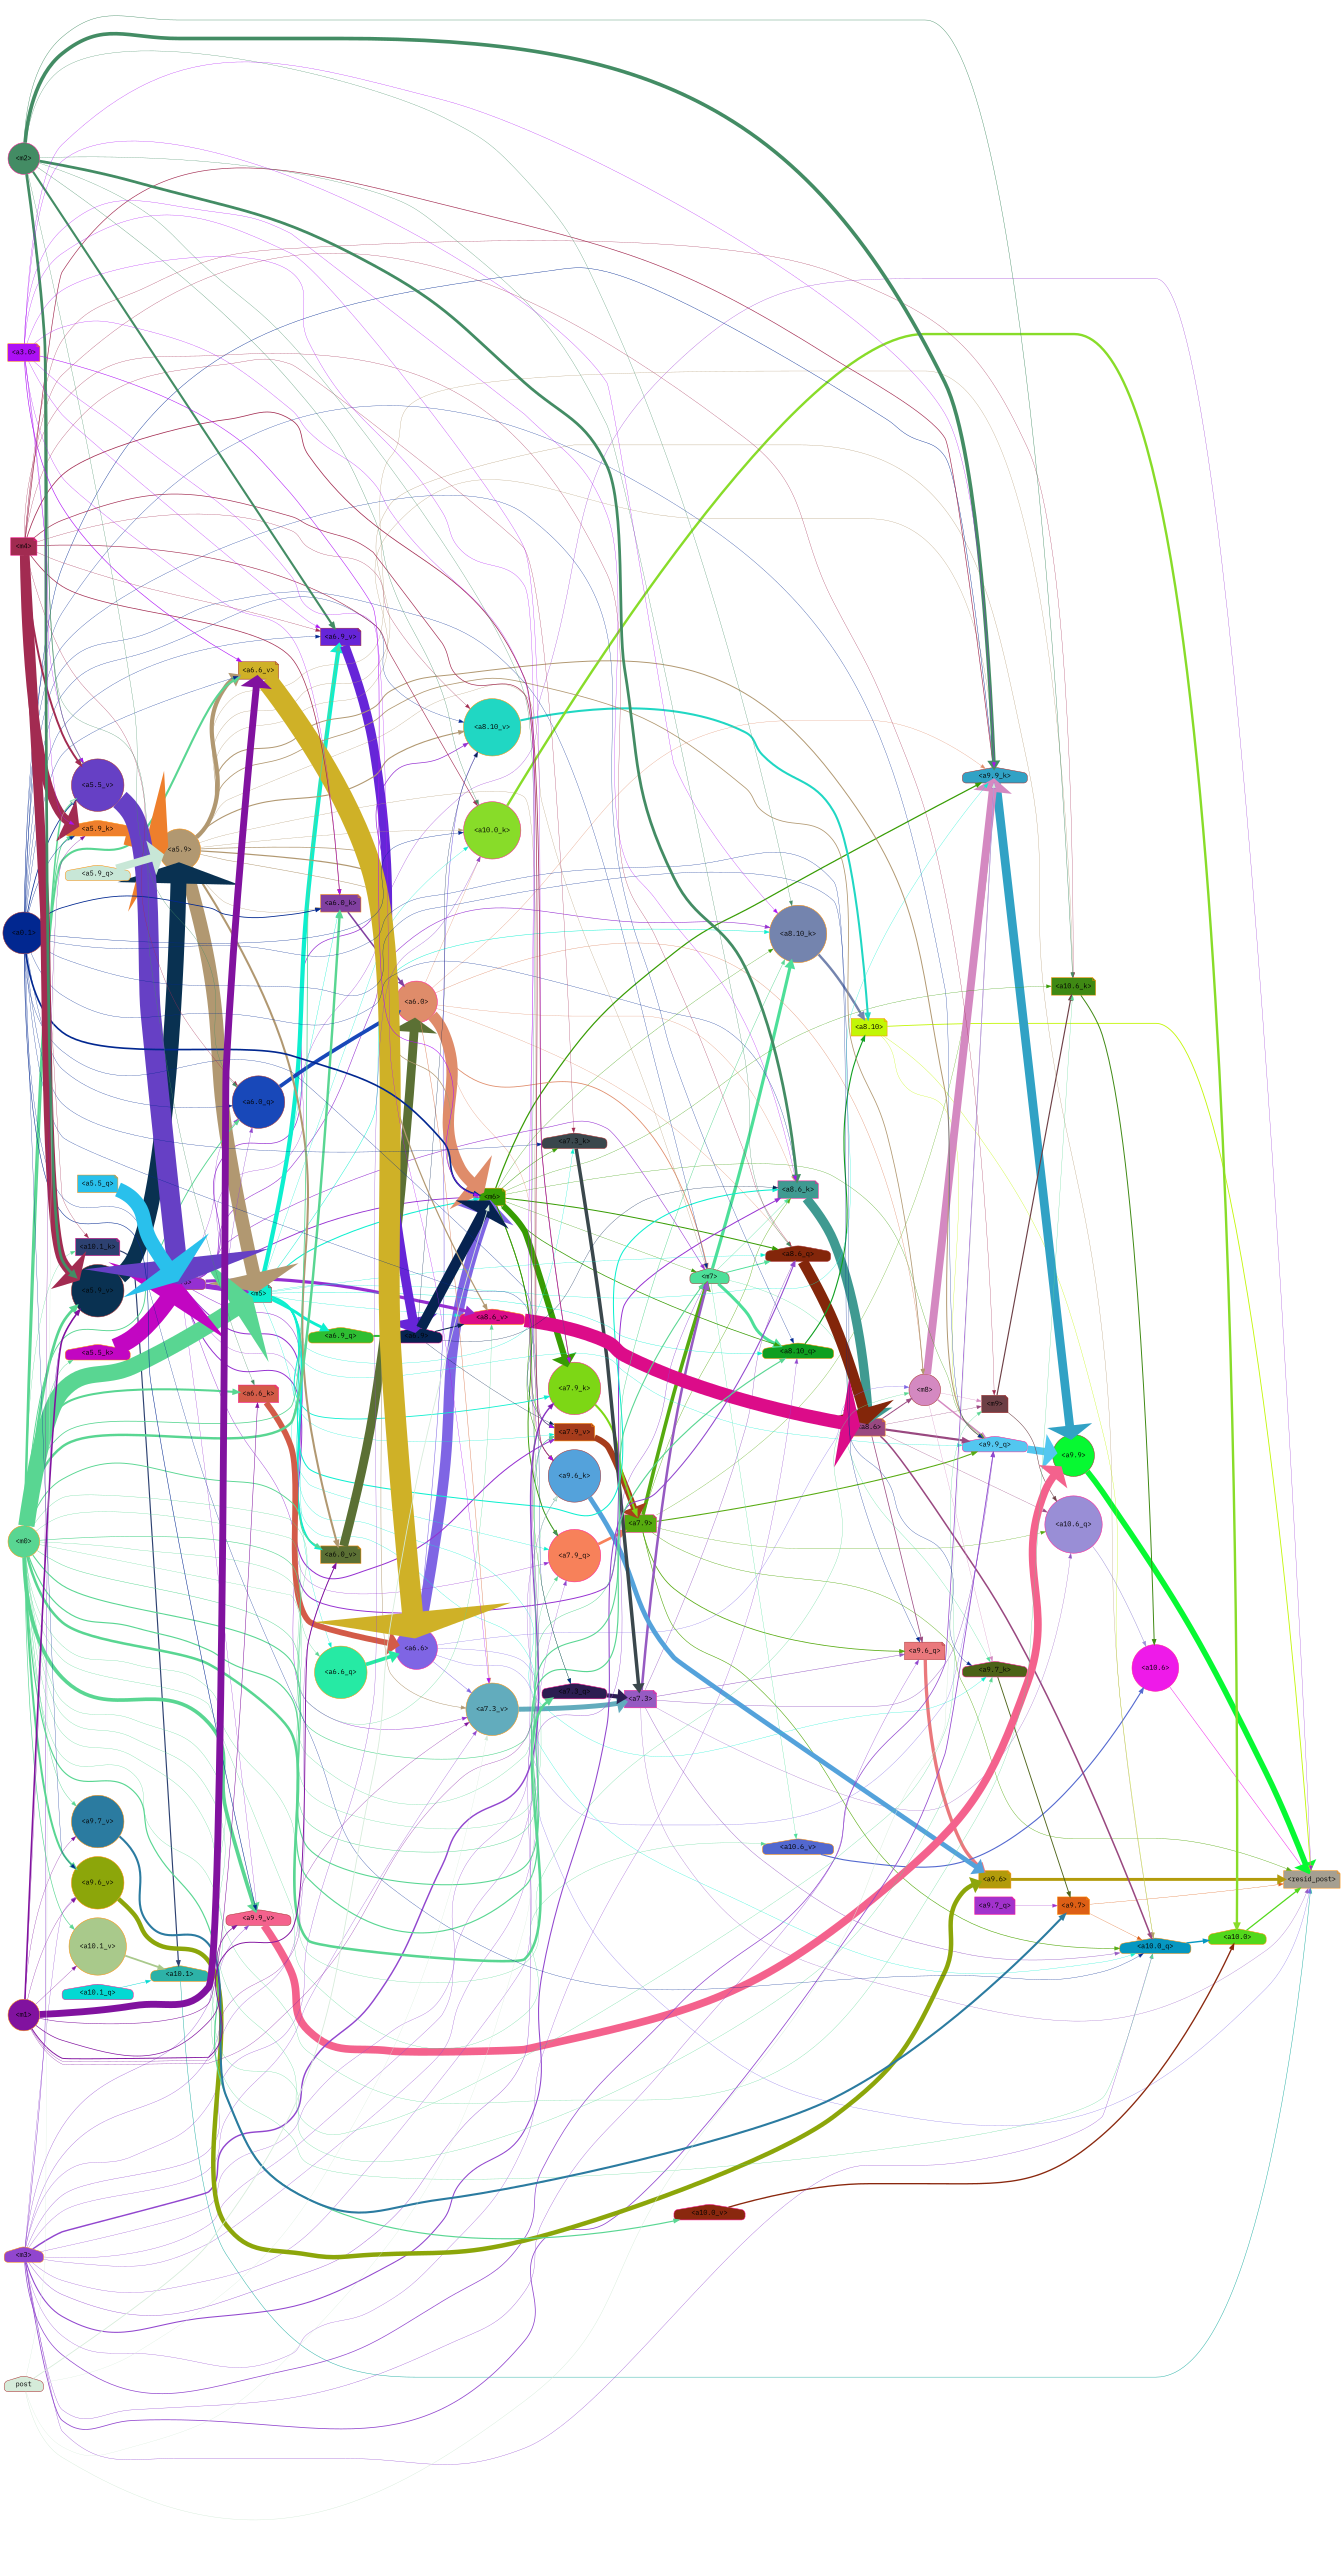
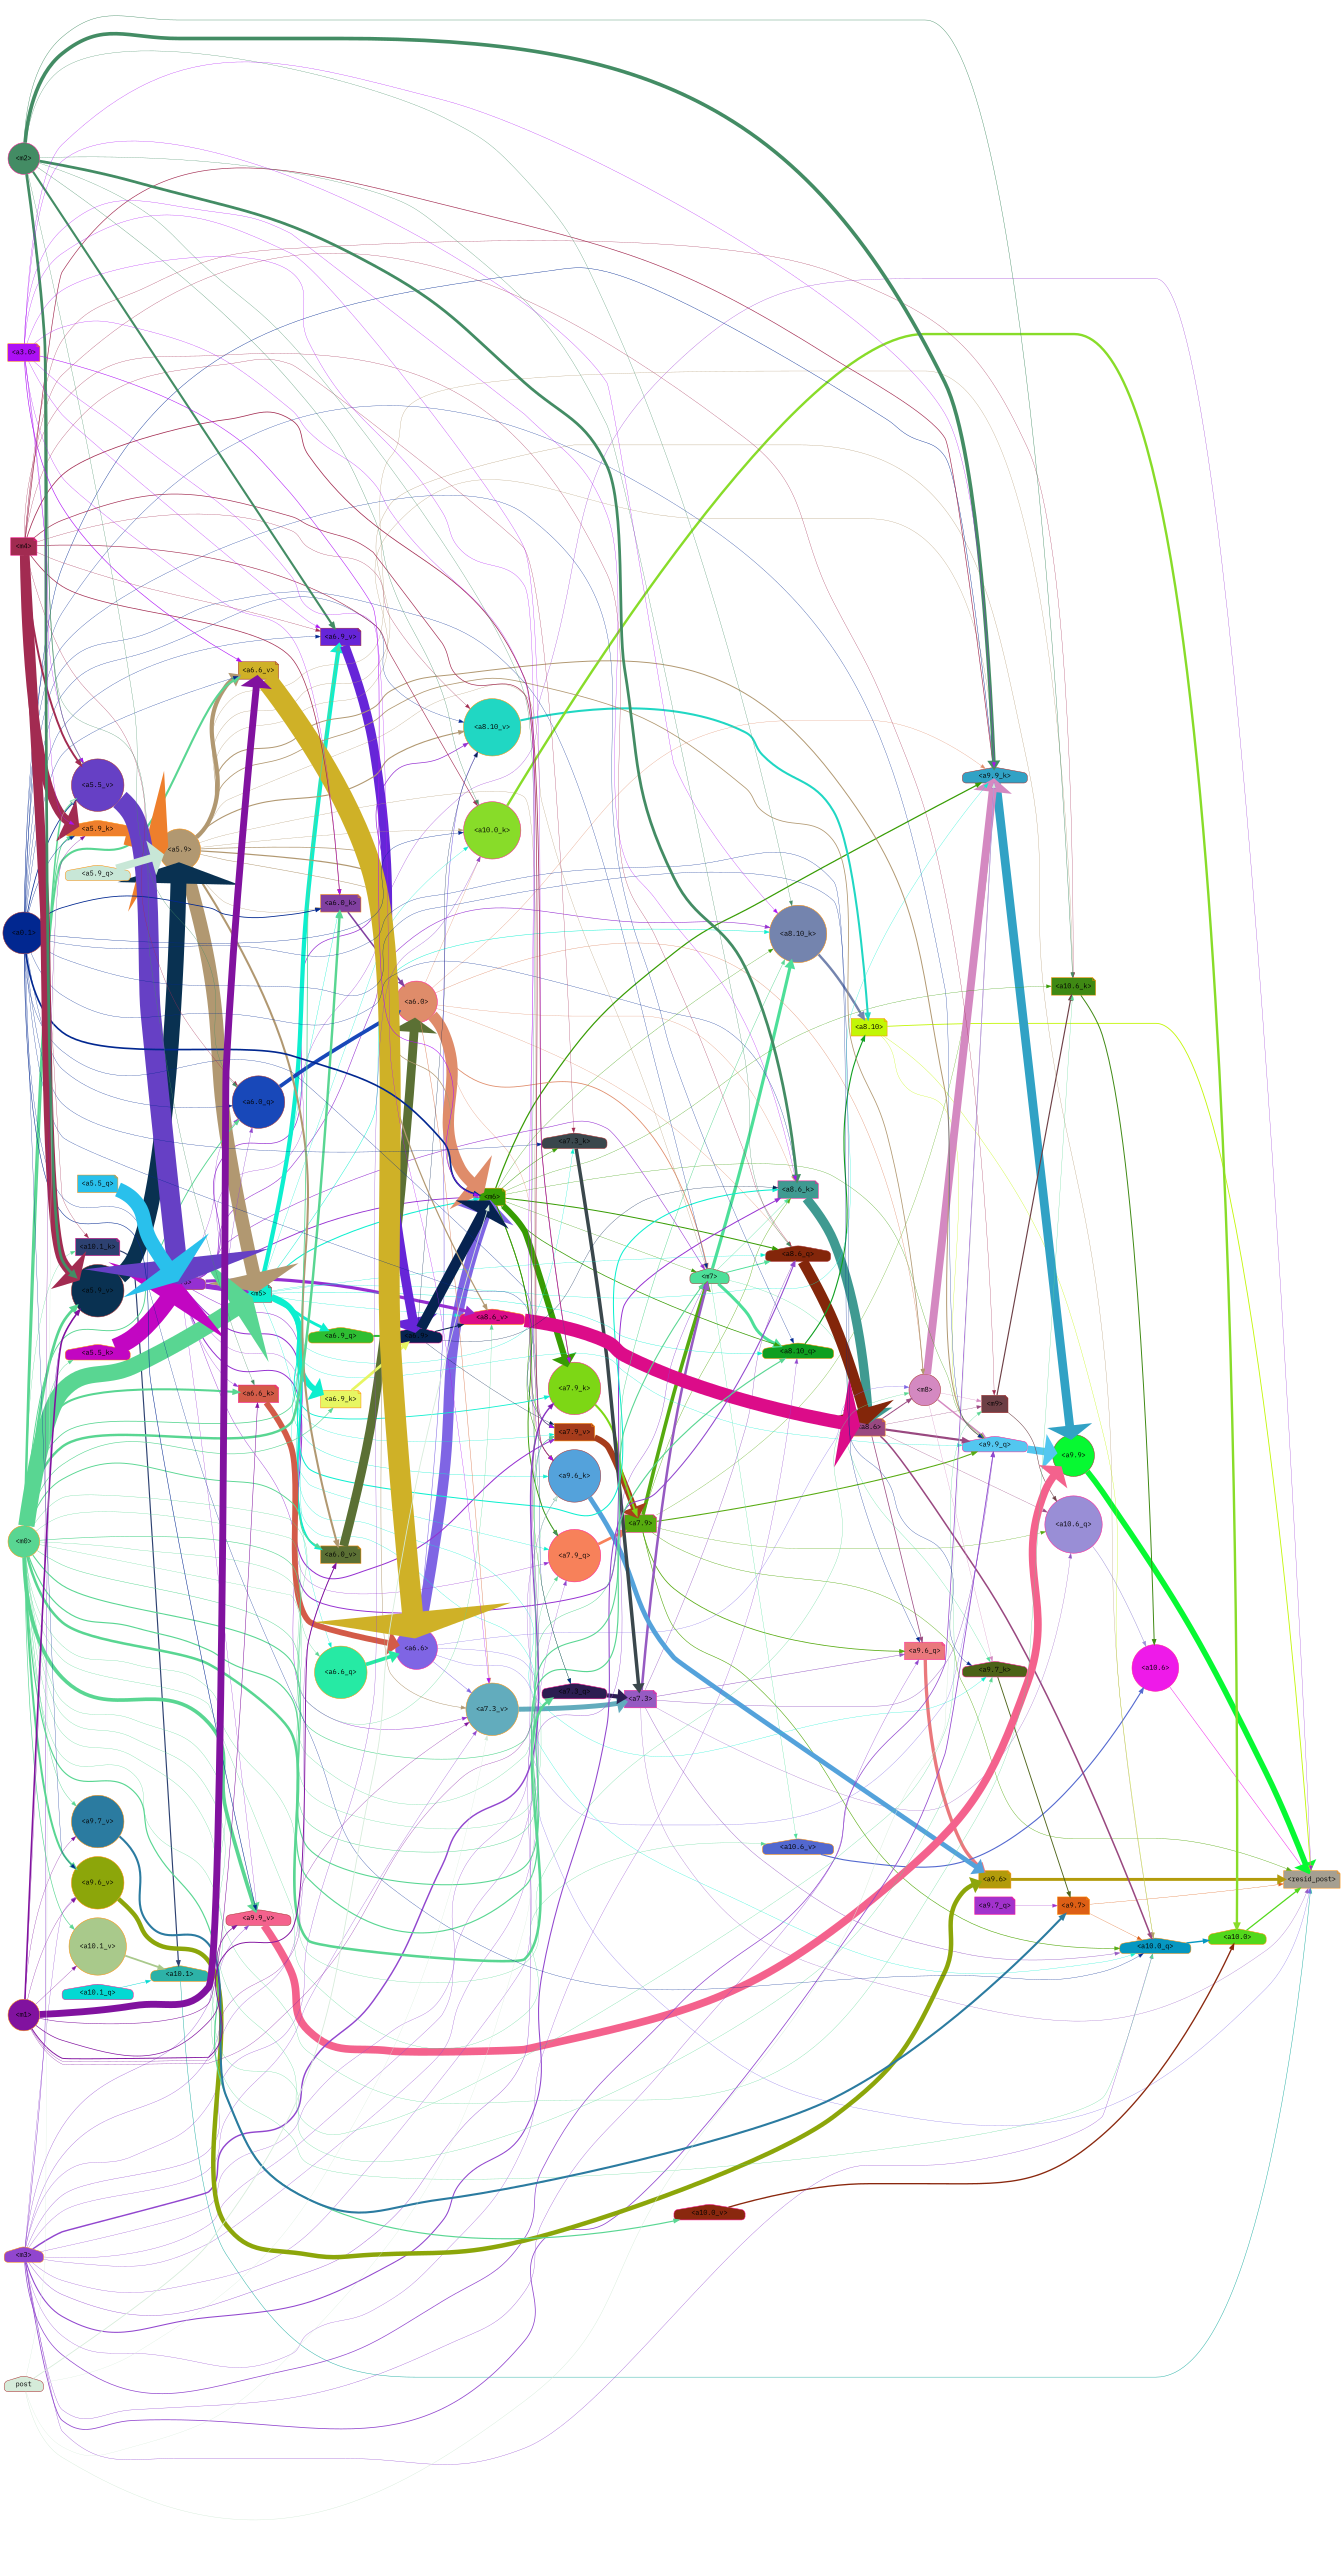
edge "<a5.5>" -> "<a6.6_k>": added
node "<a6.9_k>": added
edge "<m5>" -> "<a9.6_k>": added
node "<a9.6_q>": color brown -> deeppink
